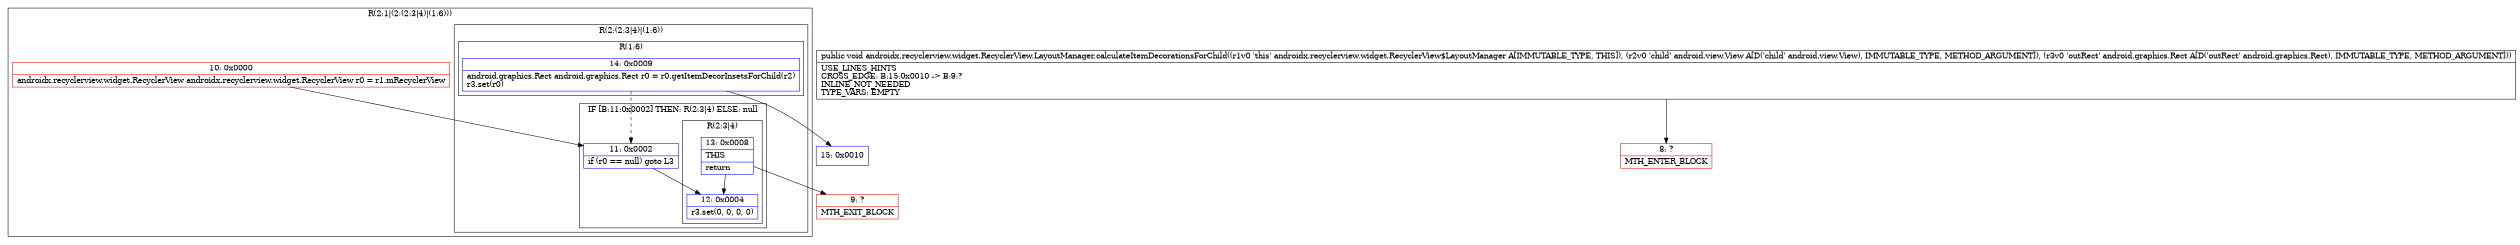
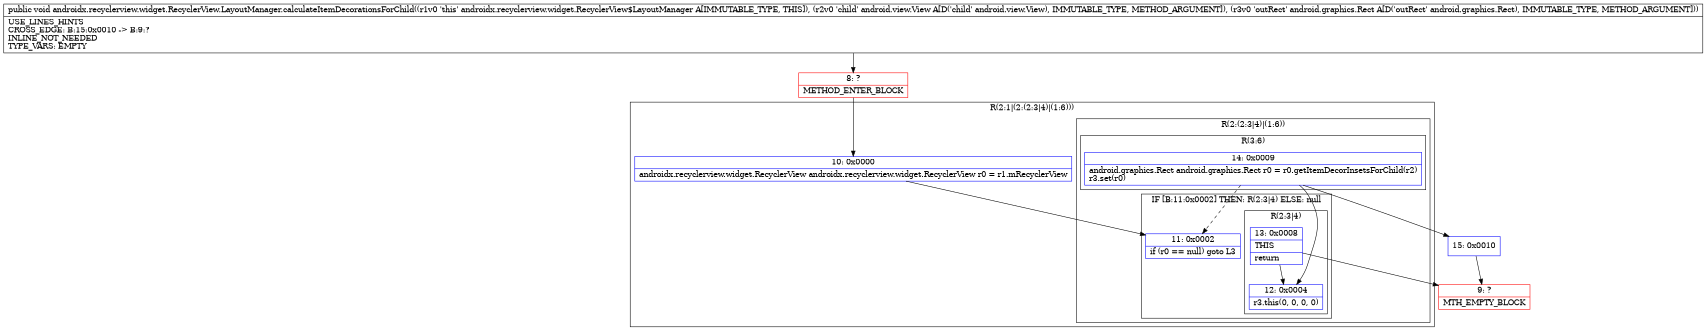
cluster "R(1:6)": label "R(1:6)" -> "R(3:6)"
node "10: 0x0000": color red -> blue
edge "8: ?" -> "10: 0x0000": added
node "8: ?": text "MTH_ENTER_BLOCK" -> "METHOD_ENTER_BLOCK"
edge "11: 0x0002" -> "12: 0x0004": now "14: 0x0009" -> "12: 0x0004"
node "12: 0x0004": text "r3.set(0, 0, 0, 0)" -> "r3.this(0, 0, 0, 0)"
node "9: ?": text "MTH_EXIT_BLOCK" -> "MTH_EMPTY_BLOCK"
edge "15: 0x0010" -> "9: ?": added
